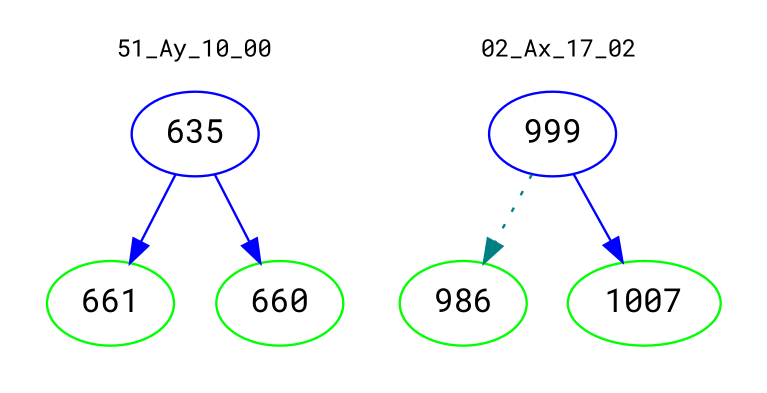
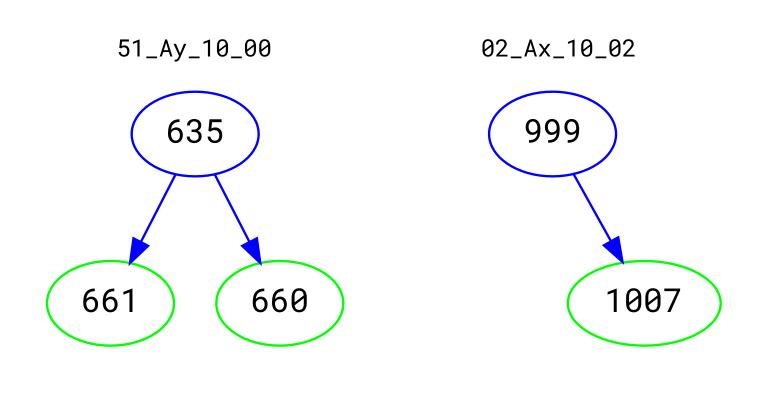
cluster "02_Ax_17_02": label "02_Ax_17_02" -> "02_Ax_10_02"
node "986": removed
